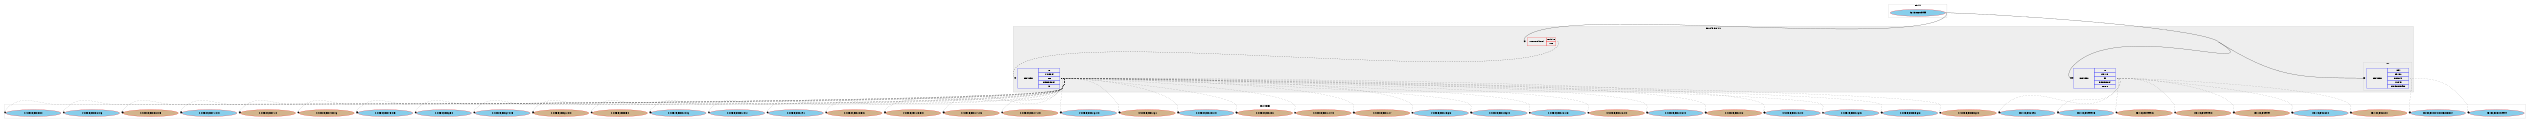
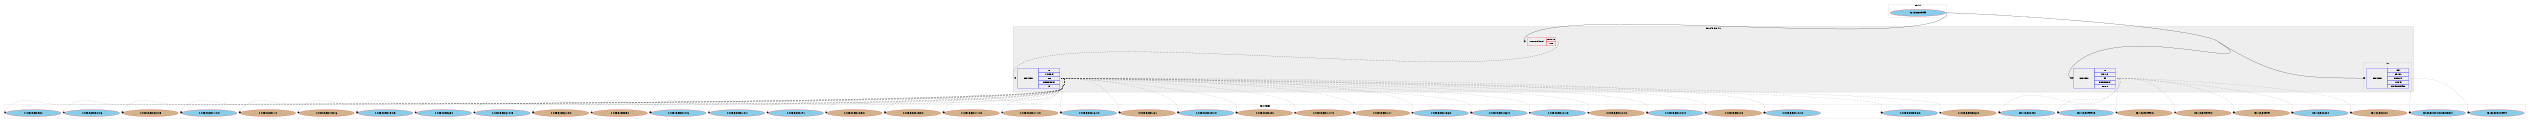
node "sys-devel/dev-4.8.5-r1": label "sys-devel/dev-4.8.5-r1" -> "sys-devel/gcc-4.8.5-r1"
node "sys-devel/gcc-3.4.6-r2": removed
